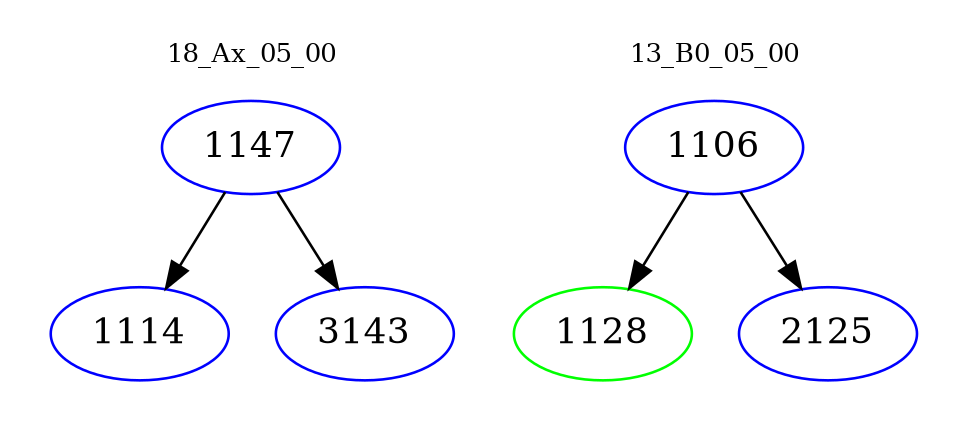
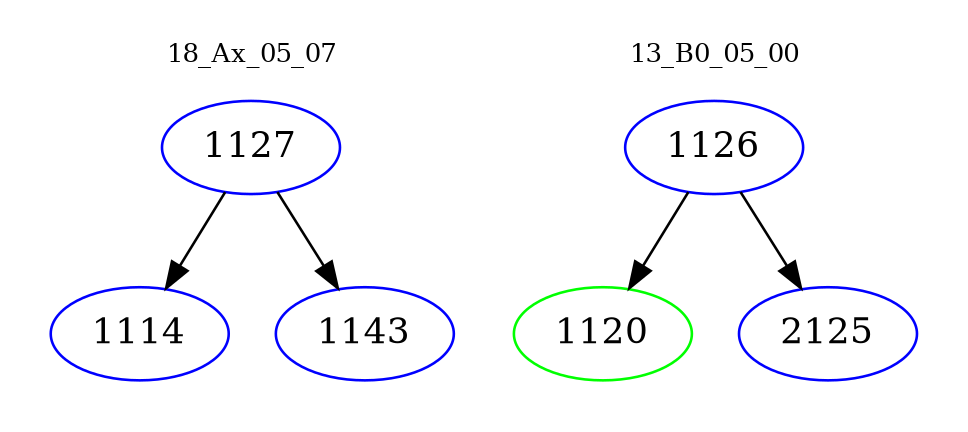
cluster "18_Ax_05_00": label "18_Ax_05_00" -> "18_Ax_05_07"
node "1147": label "1147" -> "1127"
node "1106": label "1106" -> "1126"
node "3143": label "3143" -> "1143"
node "1128": label "1128" -> "1120"
